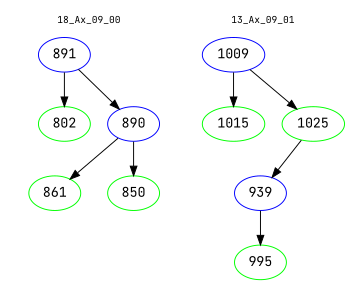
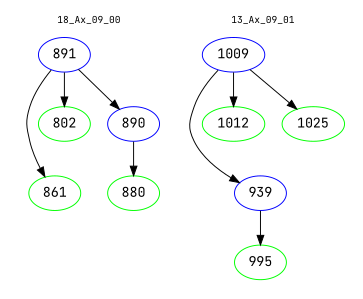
node "1015": label "1015" -> "1012"
edge "890" -> "861": now "891" -> "861"
edge "1025" -> "939": now "1009" -> "939"
node "850": label "850" -> "880"
